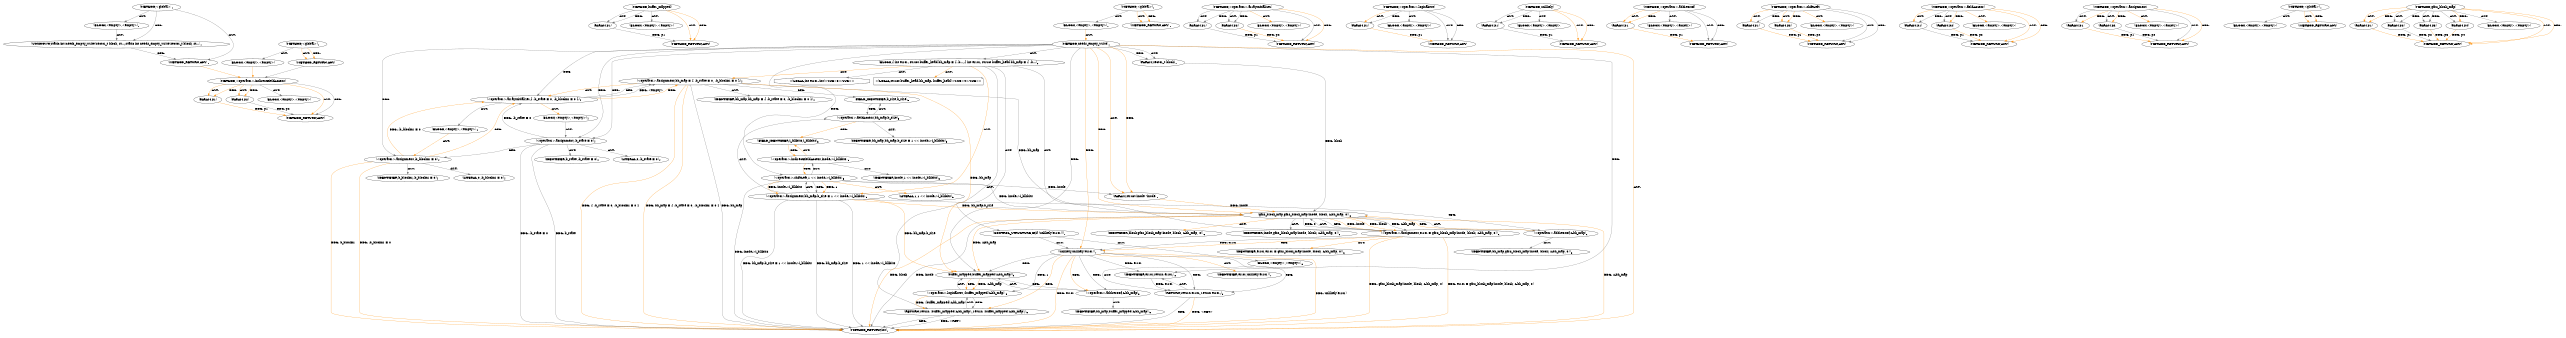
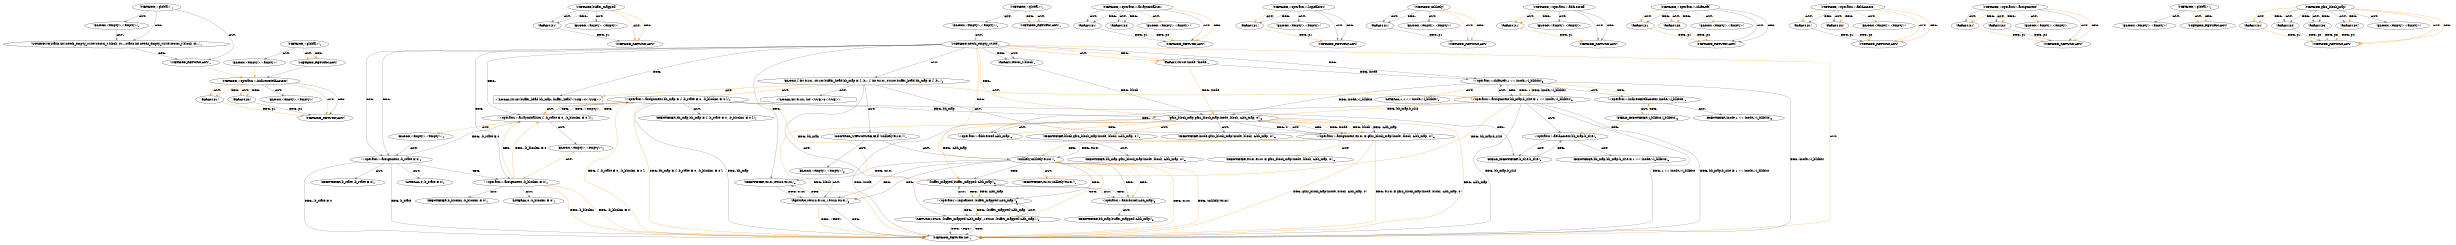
edge "(<operator>.fieldAccess,bh_map.b_size)" -> "(FIELD_IDENTIFIER,i_blkbits,i_blkbits)": reversed
edge "(<operator>.shiftLeft,1 << inode->i_blkbits)" -> "(PARAM,struct inode *inode)": reversed
edge "(METHOD,needs_empty_write)" -> "(buffer_mapped,buffer_mapped(&bh_map))": now "(METHOD,needs_empty_write)" -> "<(LOCAL,struct buffer_head bh_map: buffer_head)<SUB>4</SUB>>"
edge "(unlikely,unlikely(error))" -> "(<operator>.logicalNot,!buffer_mapped(&bh_map))": label "DDG: 1" -> "CDG: "
edge "(RETURN,return error;,return error;)" -> "(IDENTIFIER,error,return error;)": label "AST: " -> "DDG: "
